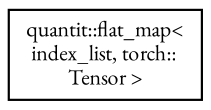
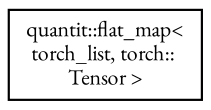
node "quantit::flat_map< index_list, torch:: Tensor >": label "quantit::flat_map< index_list, torch:: Tensor >" -> "quantit::flat_map< torch_list, torch:: Tensor >"
